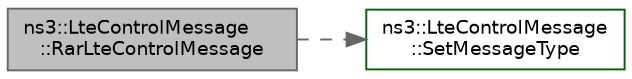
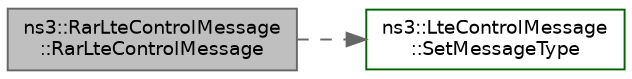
node "ns3::LteControlMessage ::RarLteControlMessage": label "ns3::LteControlMessage ::RarLteControlMessage" -> "ns3::RarLteControlMessage ::RarLteControlMessage"
